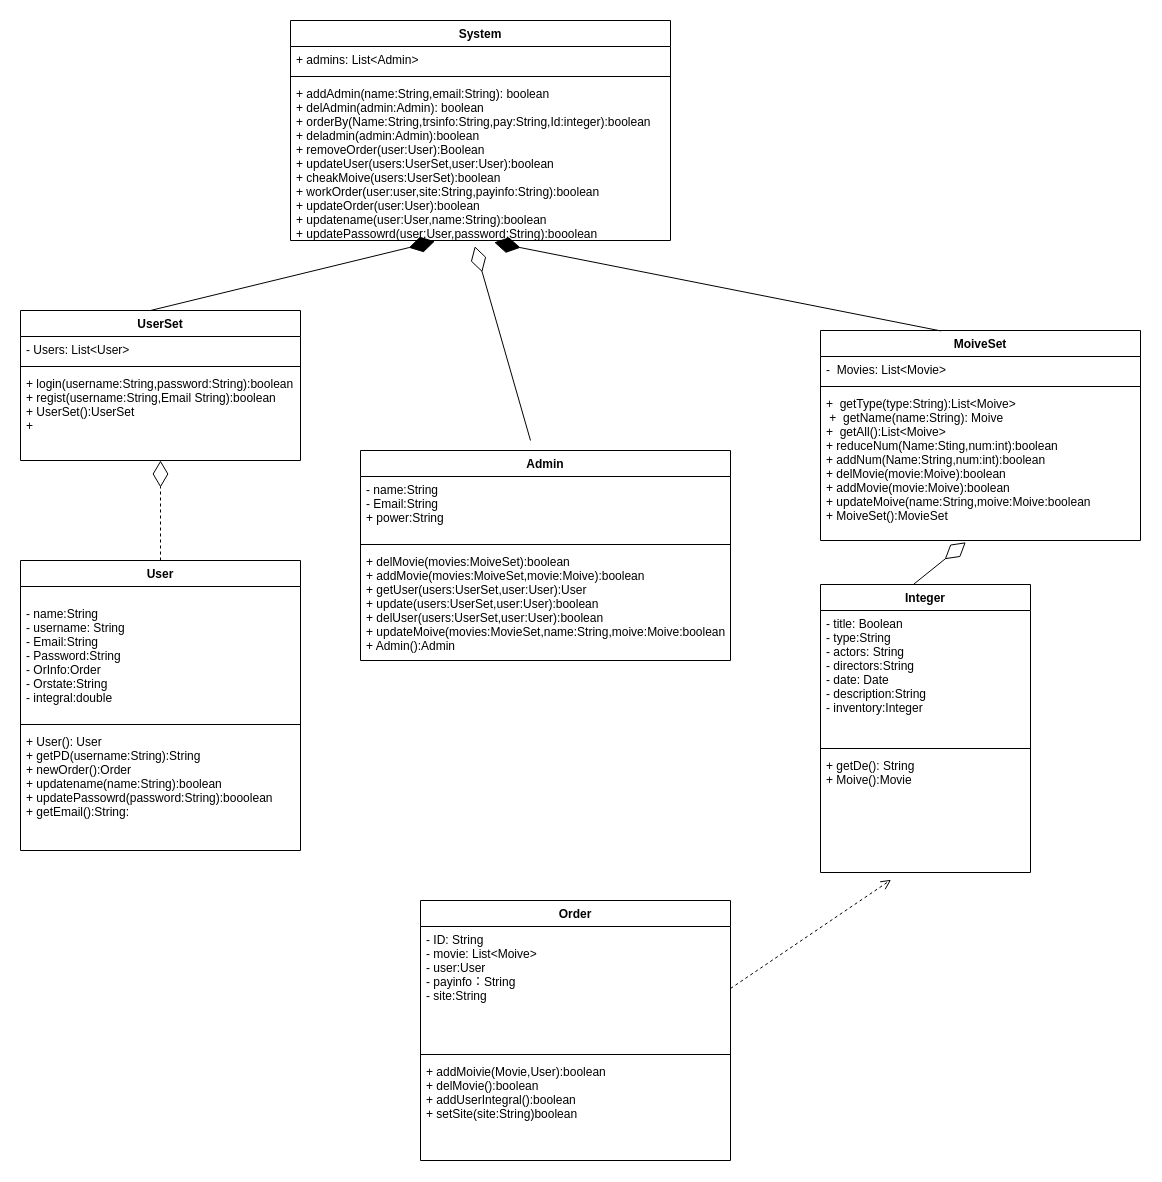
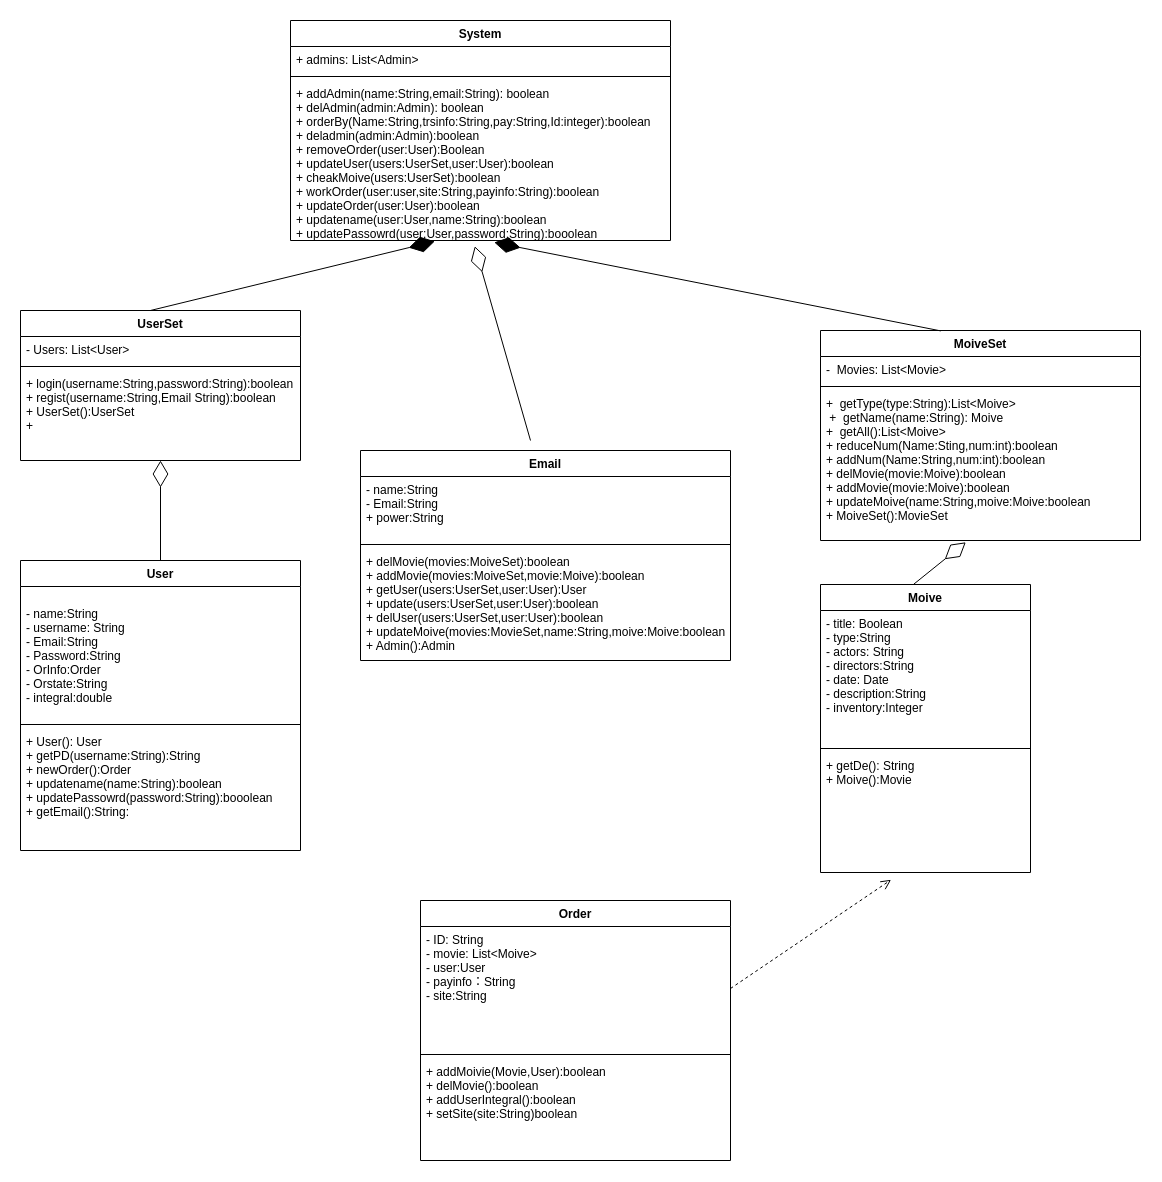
node "Admin": label "Admin" -> "Email"
edge "User" -> "+ login(username:String,password:String):boolean + regist(username:String,Email String):boolean + UserSet():UserSet +": style dashed -> solid
node "Integer": label "Integer" -> "Moive"
